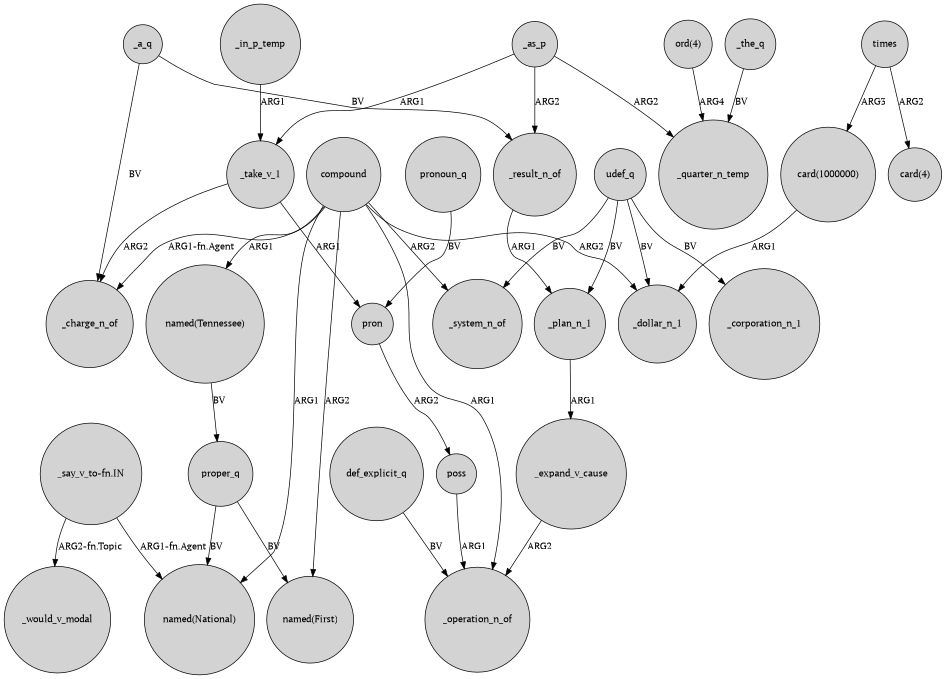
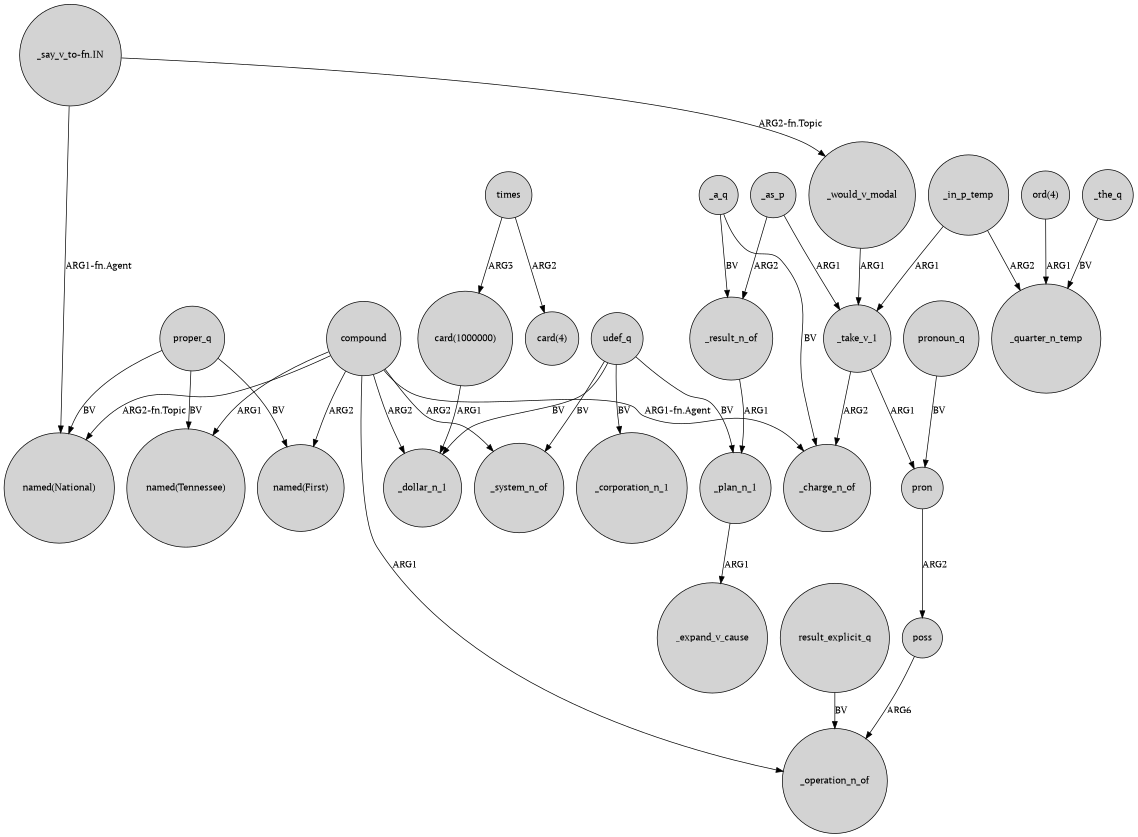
edge "_as_p" -> "_quarter_n_temp": now "_in_p_temp" -> "_quarter_n_temp"
edge "ord(4)" -> "_quarter_n_temp": label "ARG4" -> "ARG1"
edge "_would_v_modal" -> "_take_v_1": added, label "ARG1"
edge "compound" -> "named(National)": label "ARG1" -> "ARG2-fn.Topic"
edge "named(Tennessee)" -> "proper_q": reversed
node "def_explicit_q": label "def_explicit_q" -> "result_explicit_q"
edge "_expand_v_cause" -> "_operation_n_of": removed, label "ARG2"
edge "poss" -> "_operation_n_of": label "ARG1" -> "ARG6"
